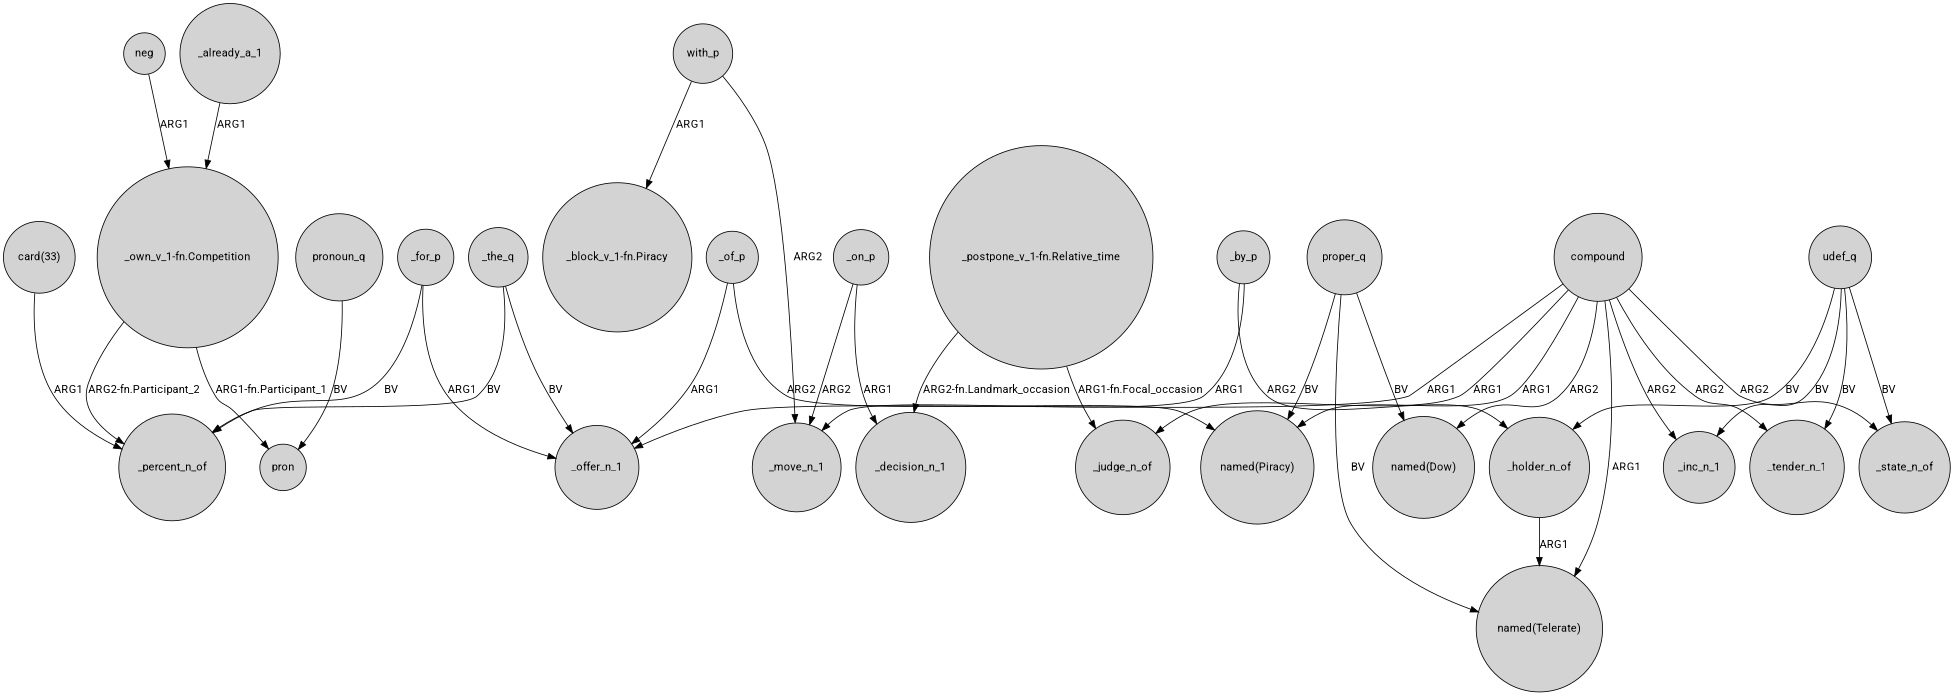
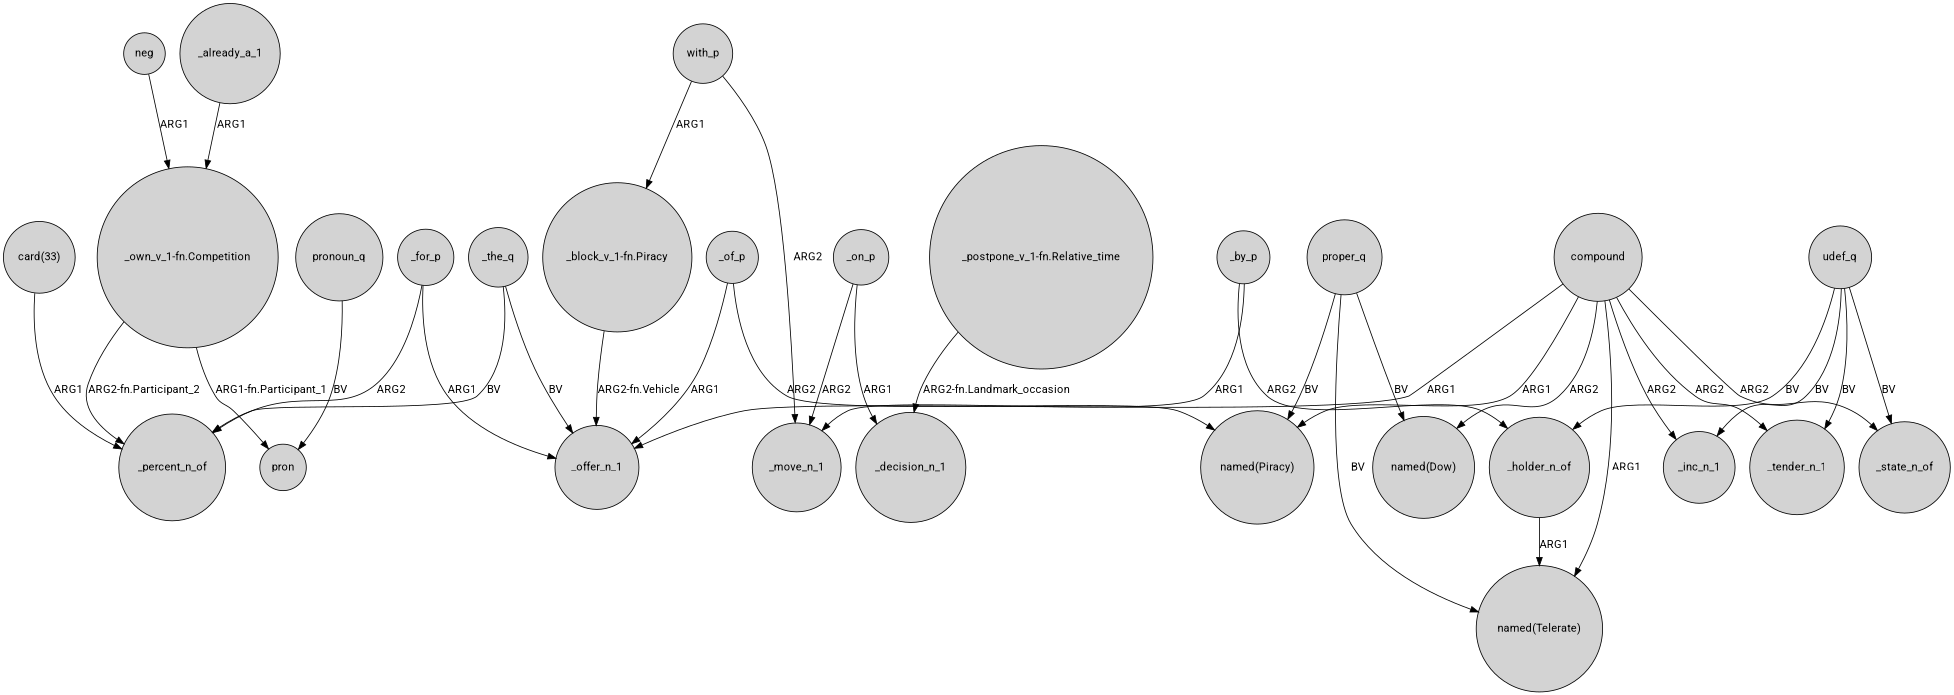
edge "_block_v_1-fn.Piracy" -> "_offer_n_1": added, label "ARG2-fn.Vehicle"
edge "_for_p" -> "_percent_n_of": label "BV" -> "ARG2"
node "_judge_n_of": removed
